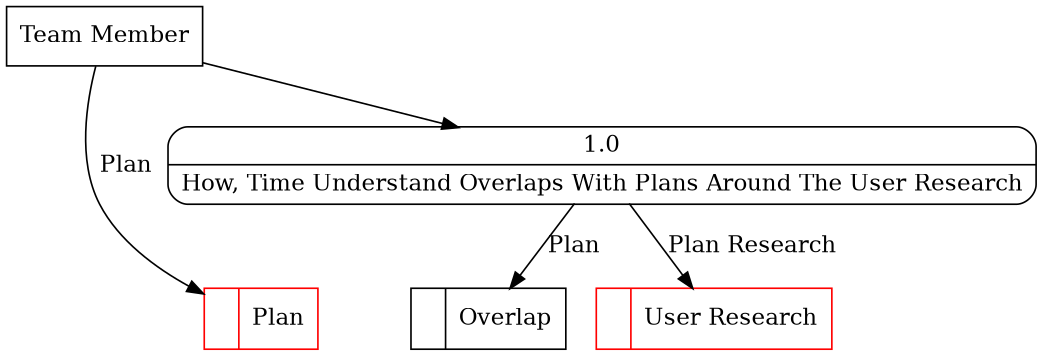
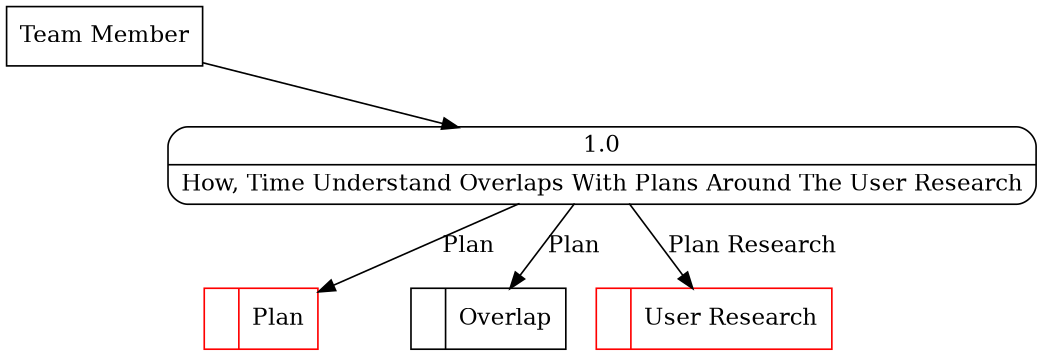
edge "Team Member" -> "Plan": now "1.0" -> "Plan"
